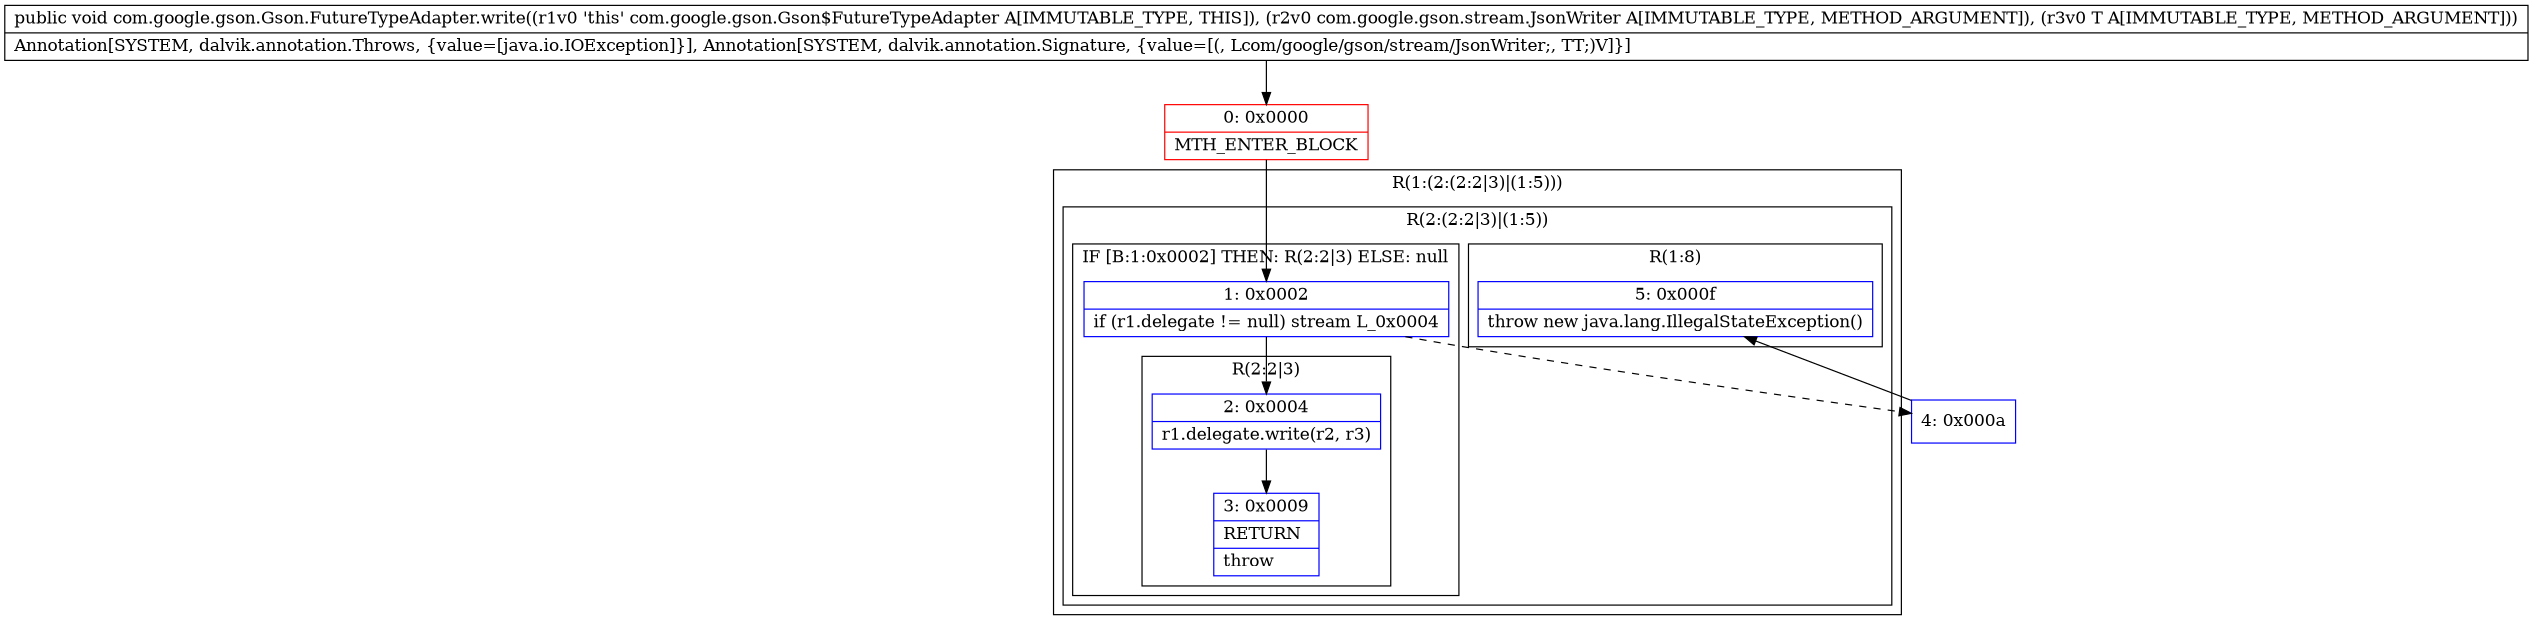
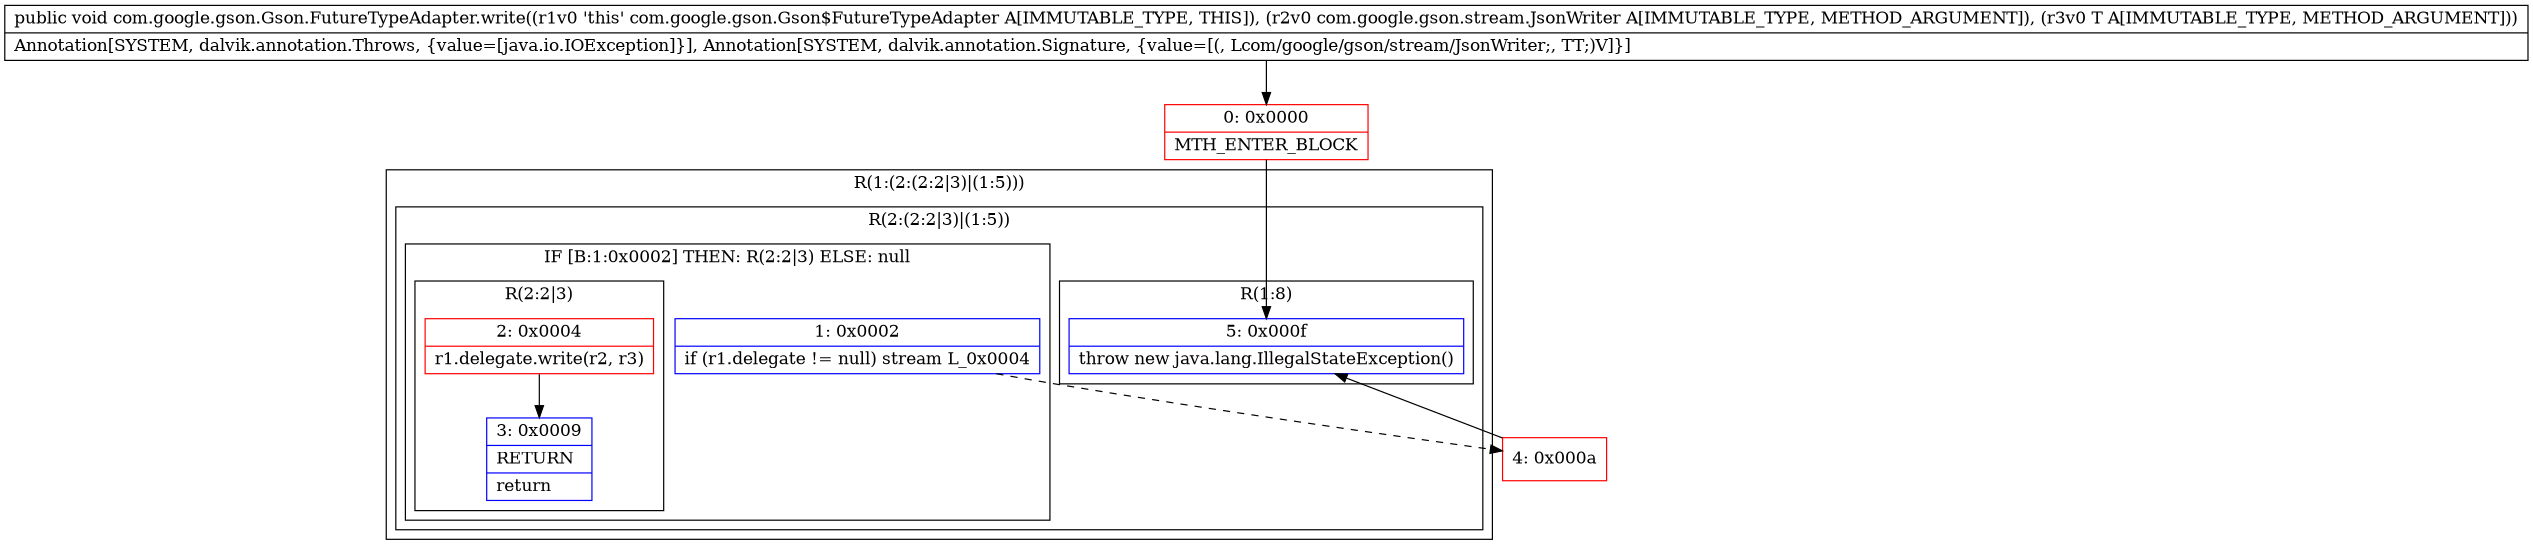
edge "0: 0x0000" -> "1: 0x0002": now "0: 0x0000" -> "5: 0x000f"
edge "1: 0x0002" -> "2: 0x0004": removed
node "2: 0x0004": color blue -> red
node "4: 0x000a": color blue -> red
node "3: 0x0009": text "throw" -> "return"
